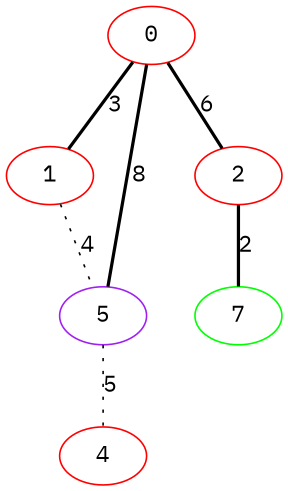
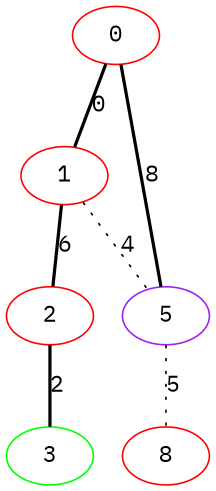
edge "0" -- "1": label "3" -> "0"
edge "0" -- "2": now "1" -- "2"
node "7": label "7" -> "3"
node "4": label "4" -> "8"
